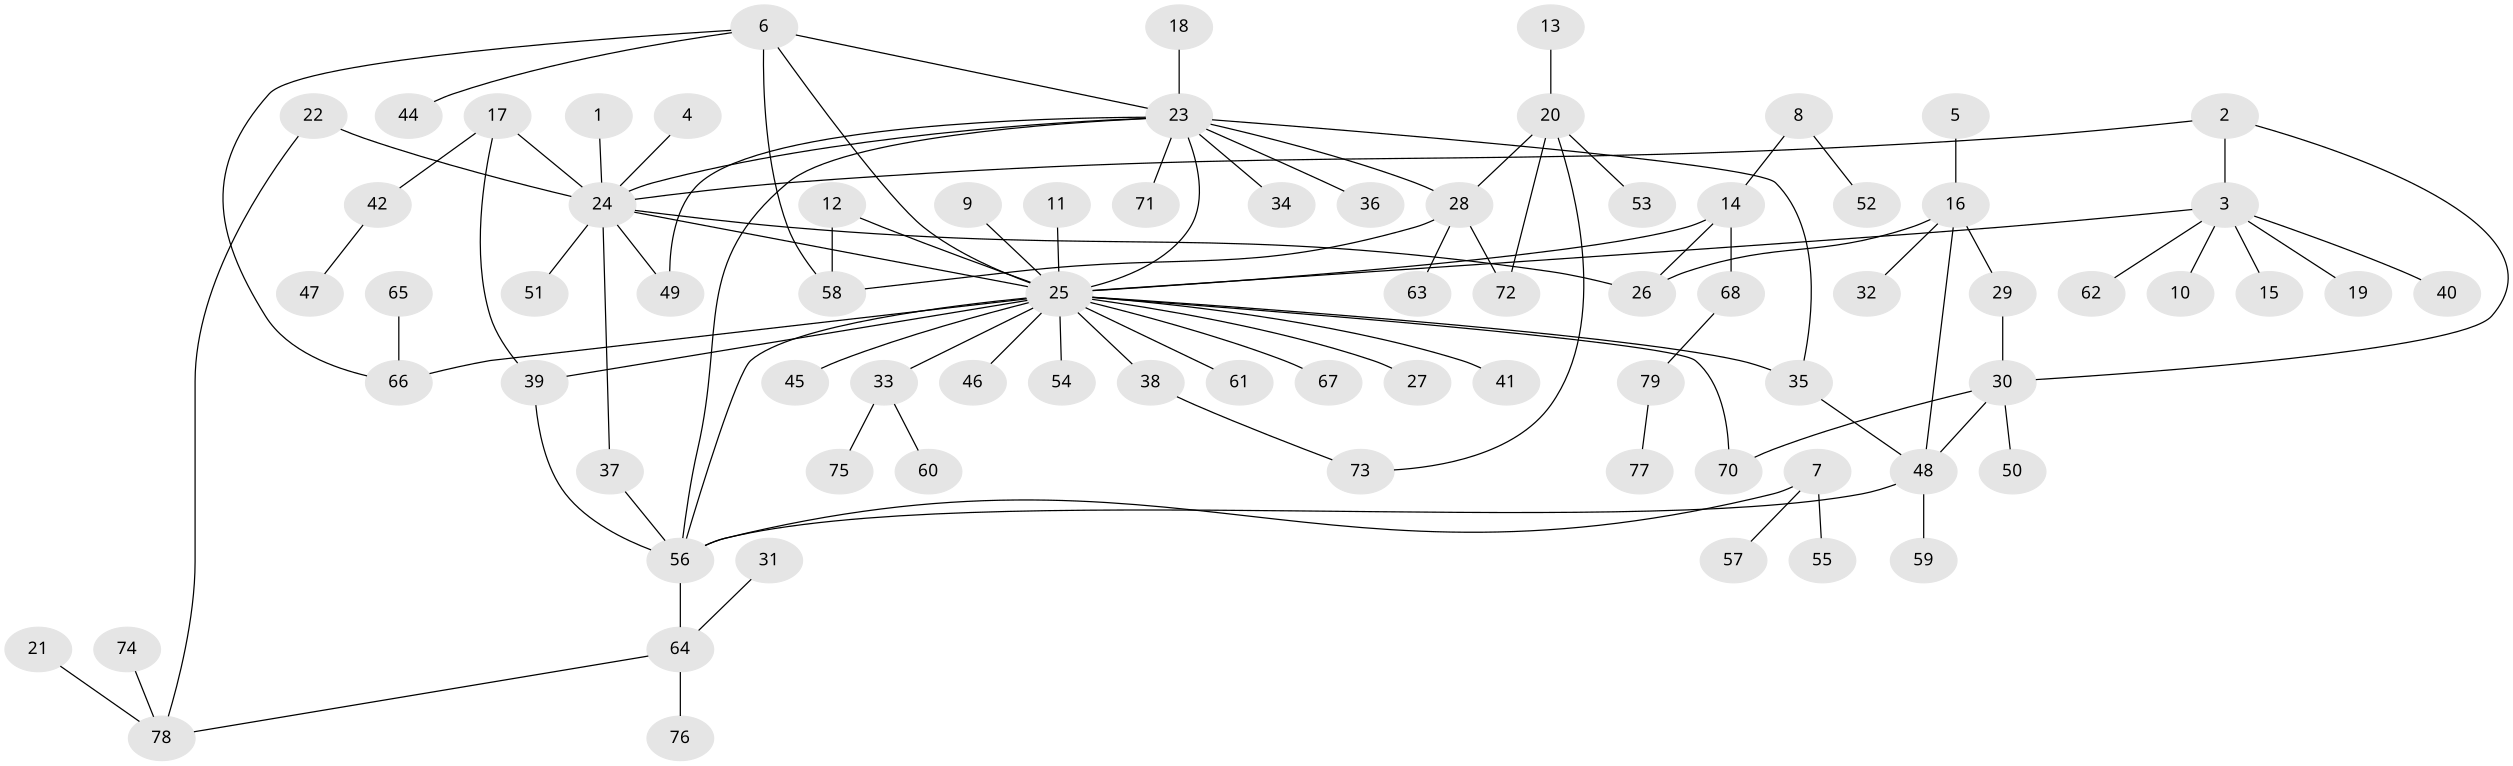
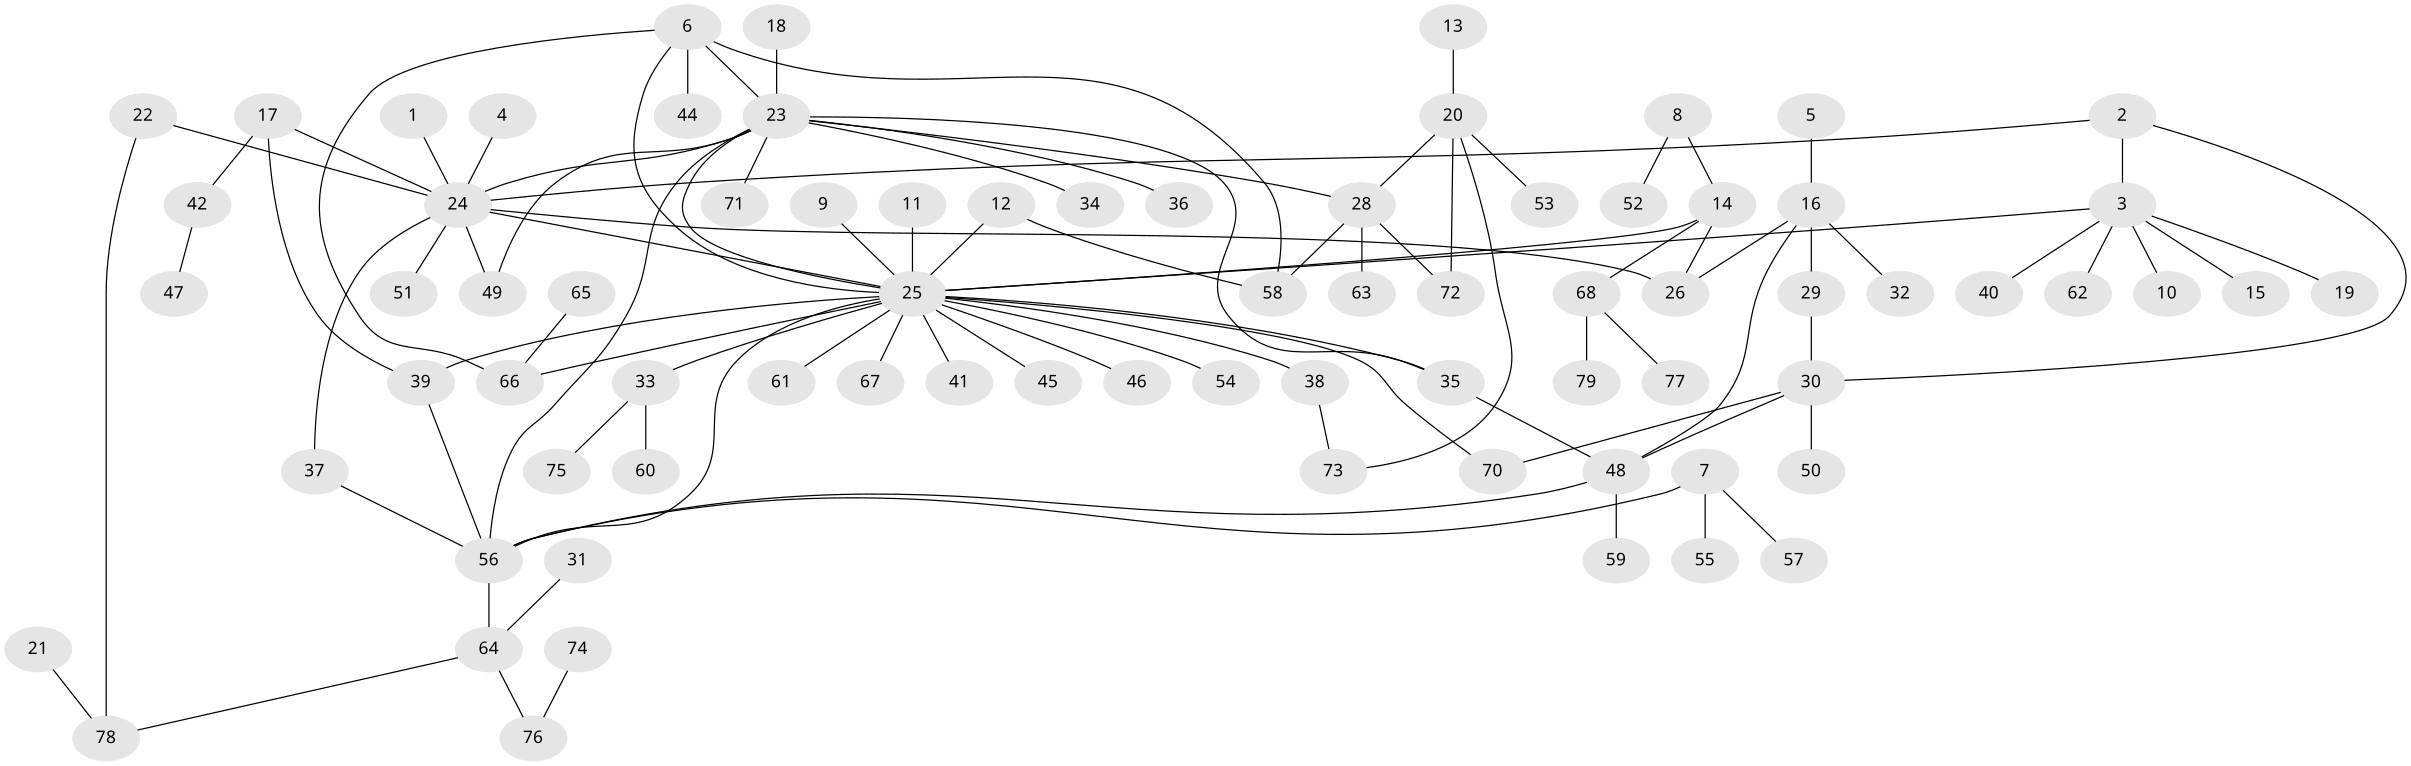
node "27": removed
edge "79" -- "77": now "68" -- "77"
edge "74" -- "78": now "74" -- "76"
